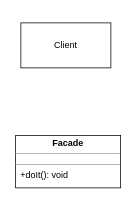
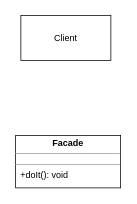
node "Client": moved (66, 45) -> (66, 38)
